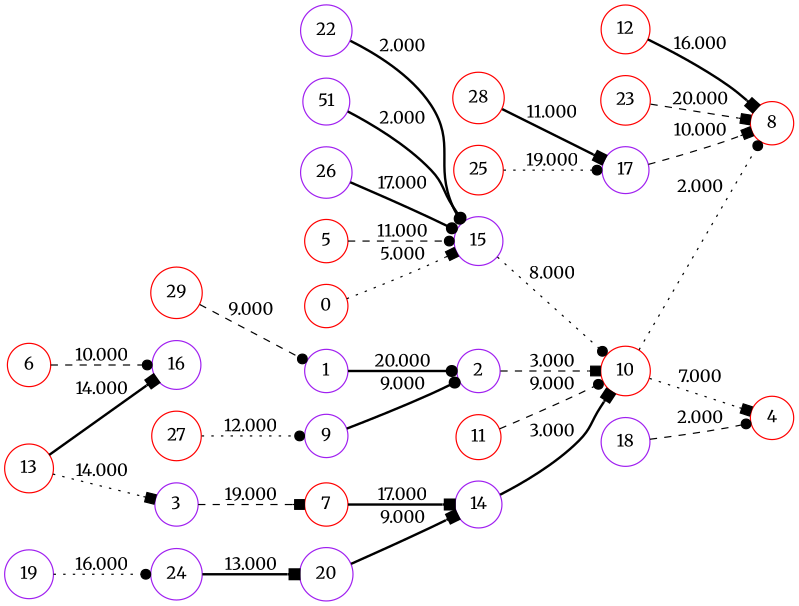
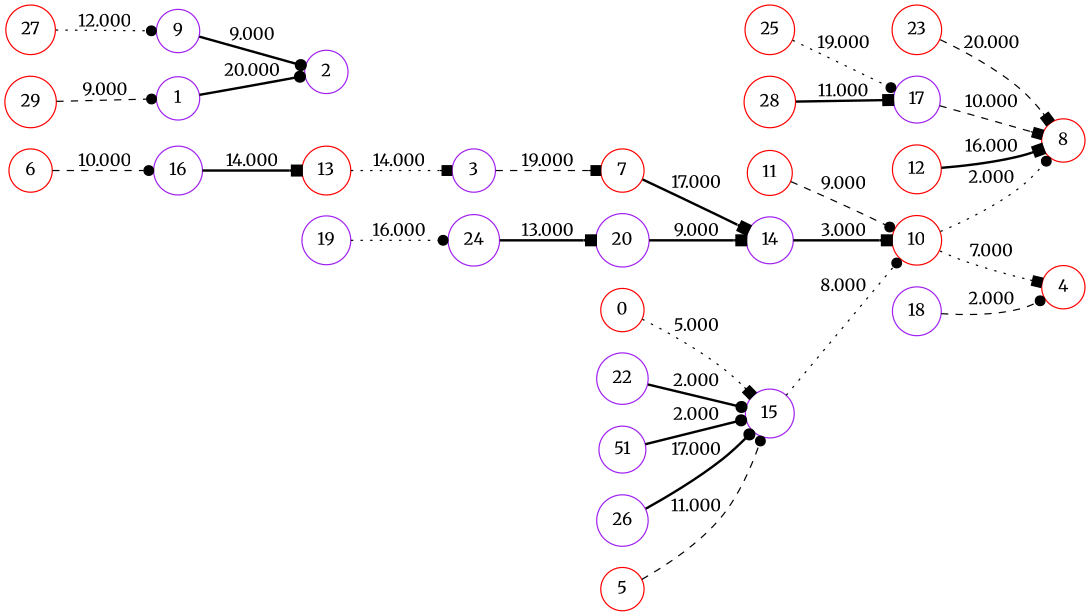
edge "2" -> "10": removed, label "3.000"
edge "13" -> "16": reversed
